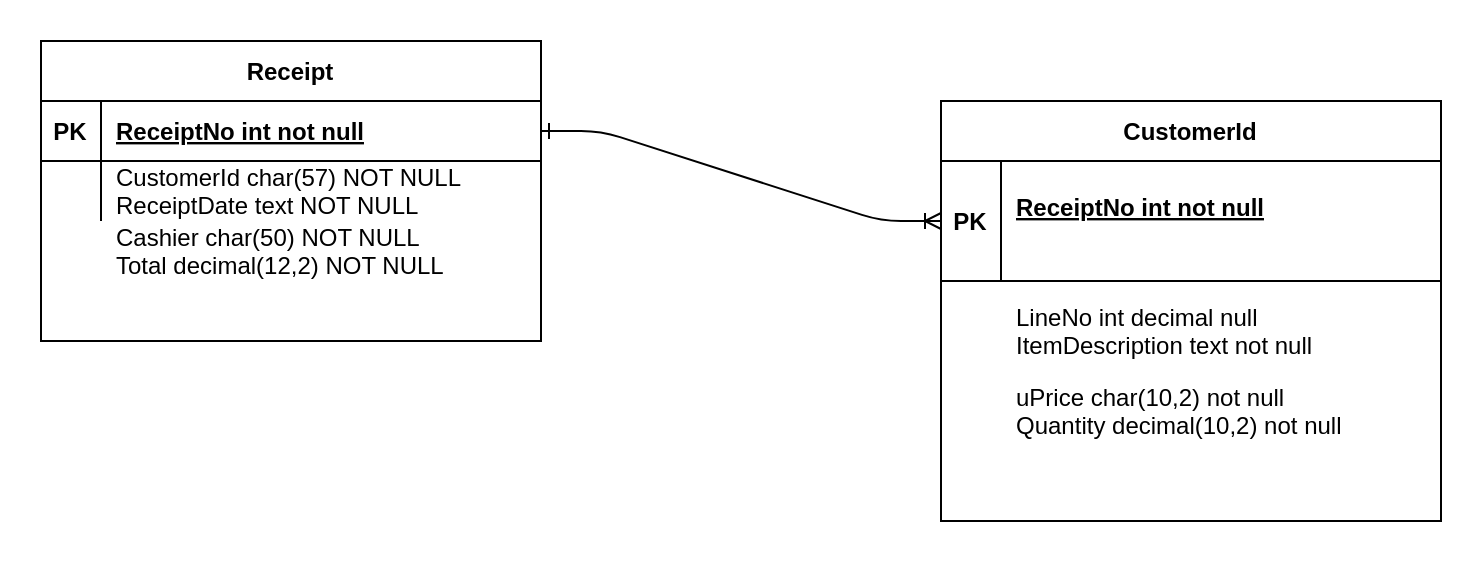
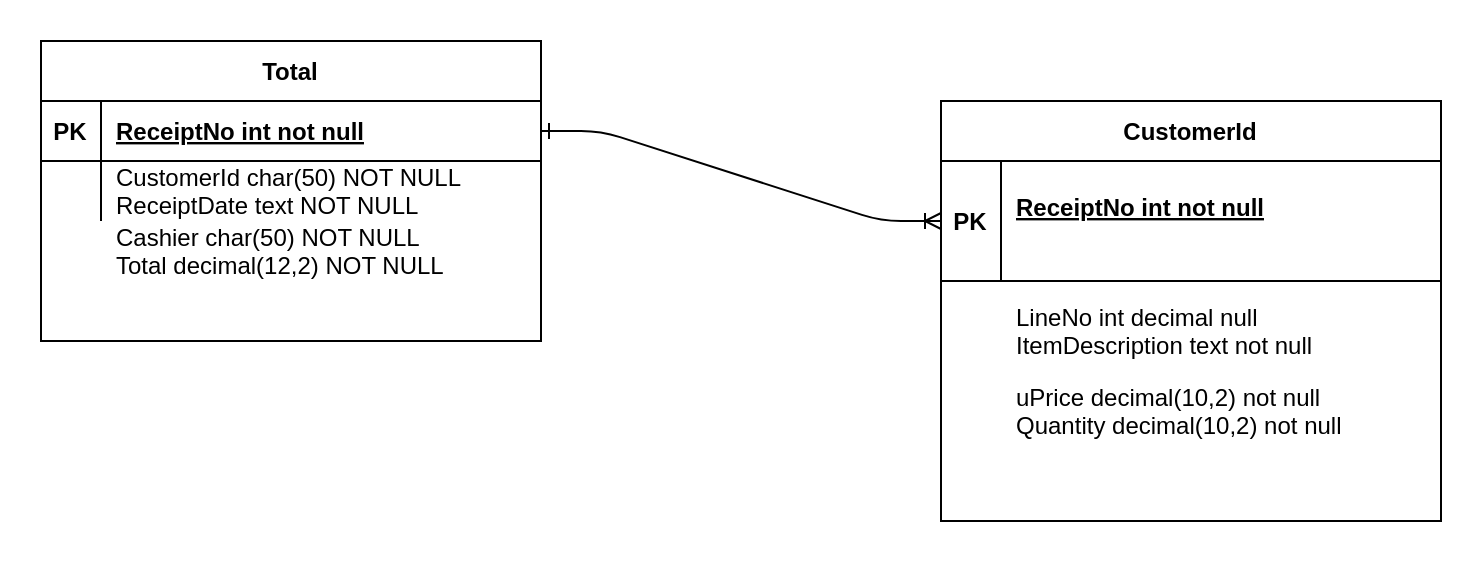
node "Receipt": label "Receipt" -> "Total"
node "CustomerId char(57) NOT NULL ReceiptDate text NOT NULL": label "CustomerId char(57) NOT NULL ReceiptDate text NOT NULL" -> "CustomerId char(50) NOT NULL ReceiptDate text NOT NULL"
node "uPrice char(10,2) not null Quantity decimal(10,2) not null": label "uPrice char(10,2) not null Quantity decimal(10,2) not null" -> "uPrice decimal(10,2) not null Quantity decimal(10,2) not null"
